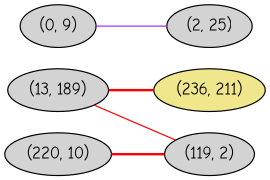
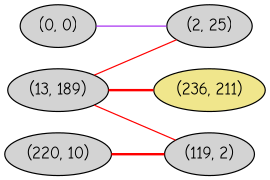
node "(0, 9)": label "(0, 9)" -> "(0, 0)"
edge "(2, 25)" -- "(13, 189)": added
